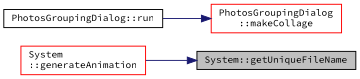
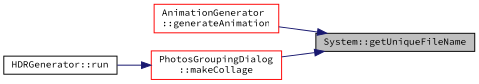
node "PhotosGroupingDialog::run": label "PhotosGroupingDialog::run" -> "HDRGenerator::run"
edge "PhotosGroupingDialog ::makeCollage" -> "System::getUniqueFileName": added
node "System ::generateAnimation": label "System ::generateAnimation" -> "AnimationGenerator ::generateAnimation"
